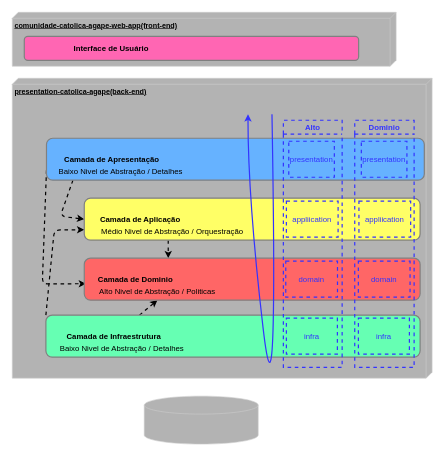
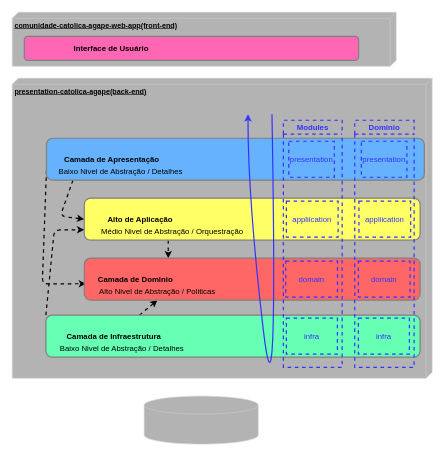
node "Alto": label "Alto" -> "Modules"
node "Camada de Aplicação": label "Camada de Aplicação" -> "Alto de Aplicação"
